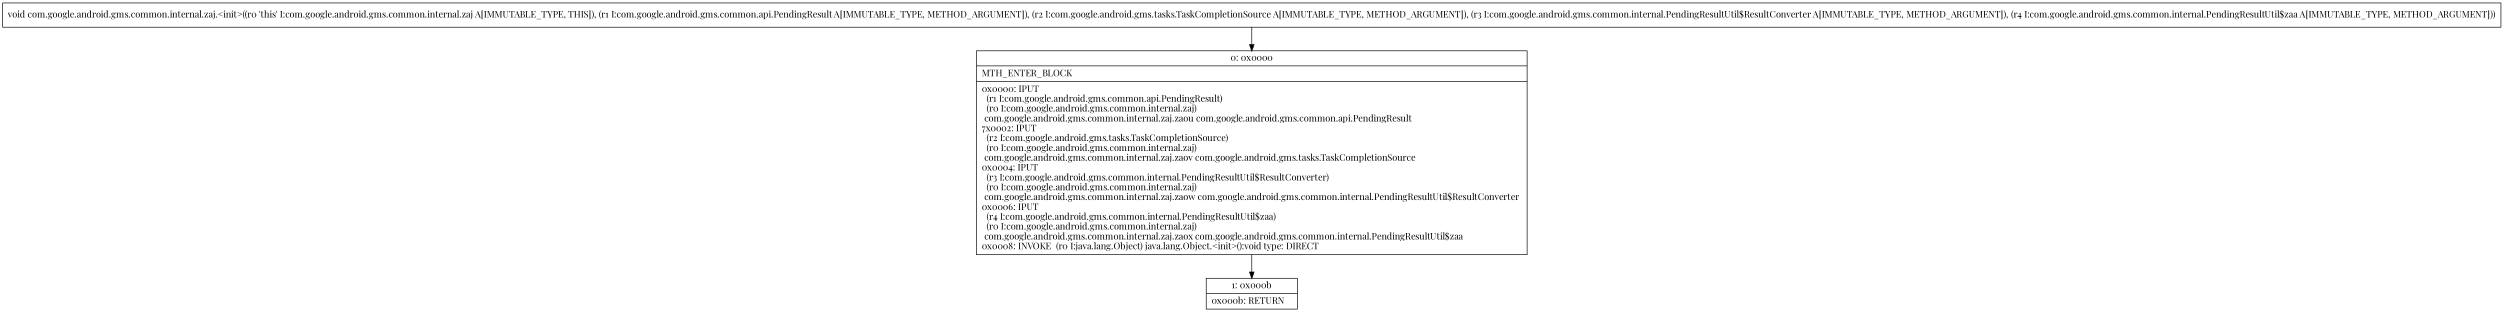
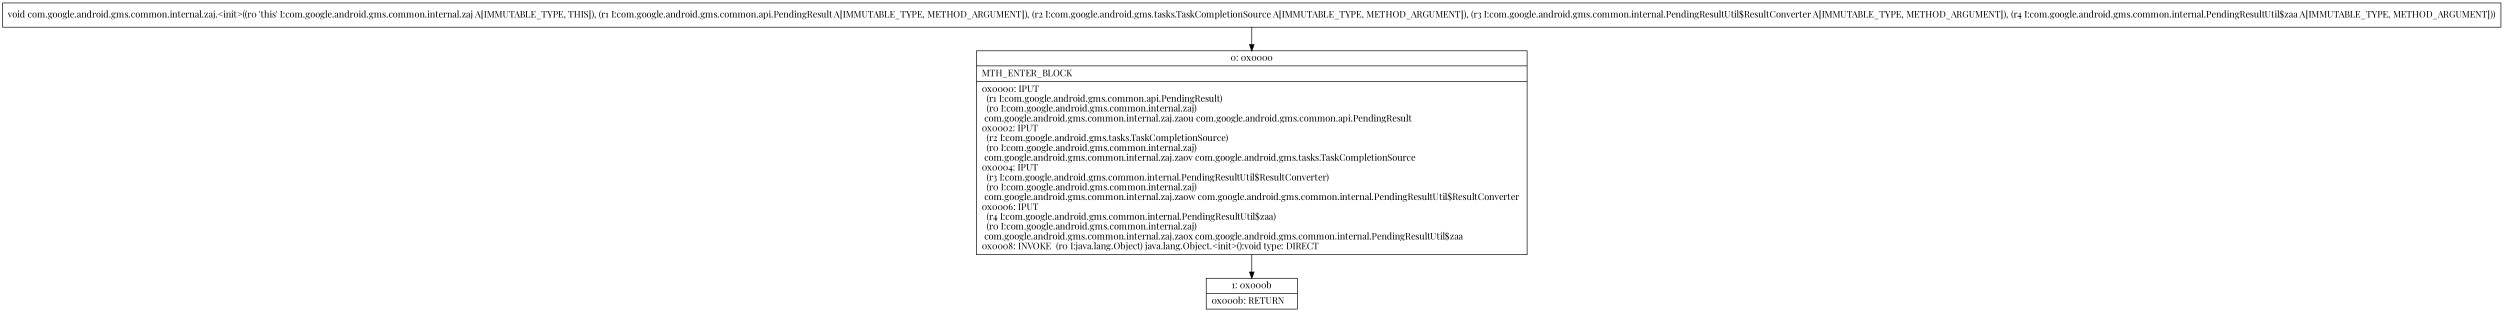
node "0: 0x0000": text "7x0002: IPUT" -> "0x0002: IPUT"
